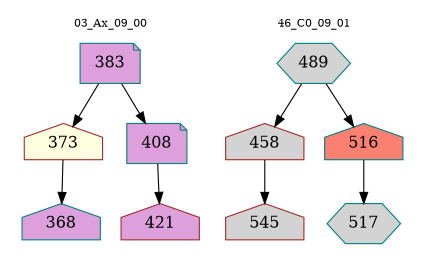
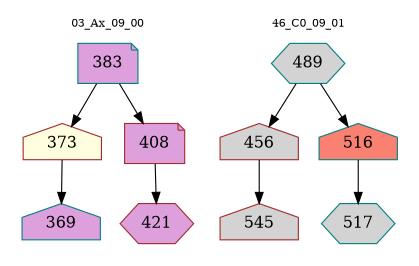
node "408": color teal -> brown
node "458": label "458" -> "456"
node "368": label "368" -> "369"
node "421": shape house -> hexagon
